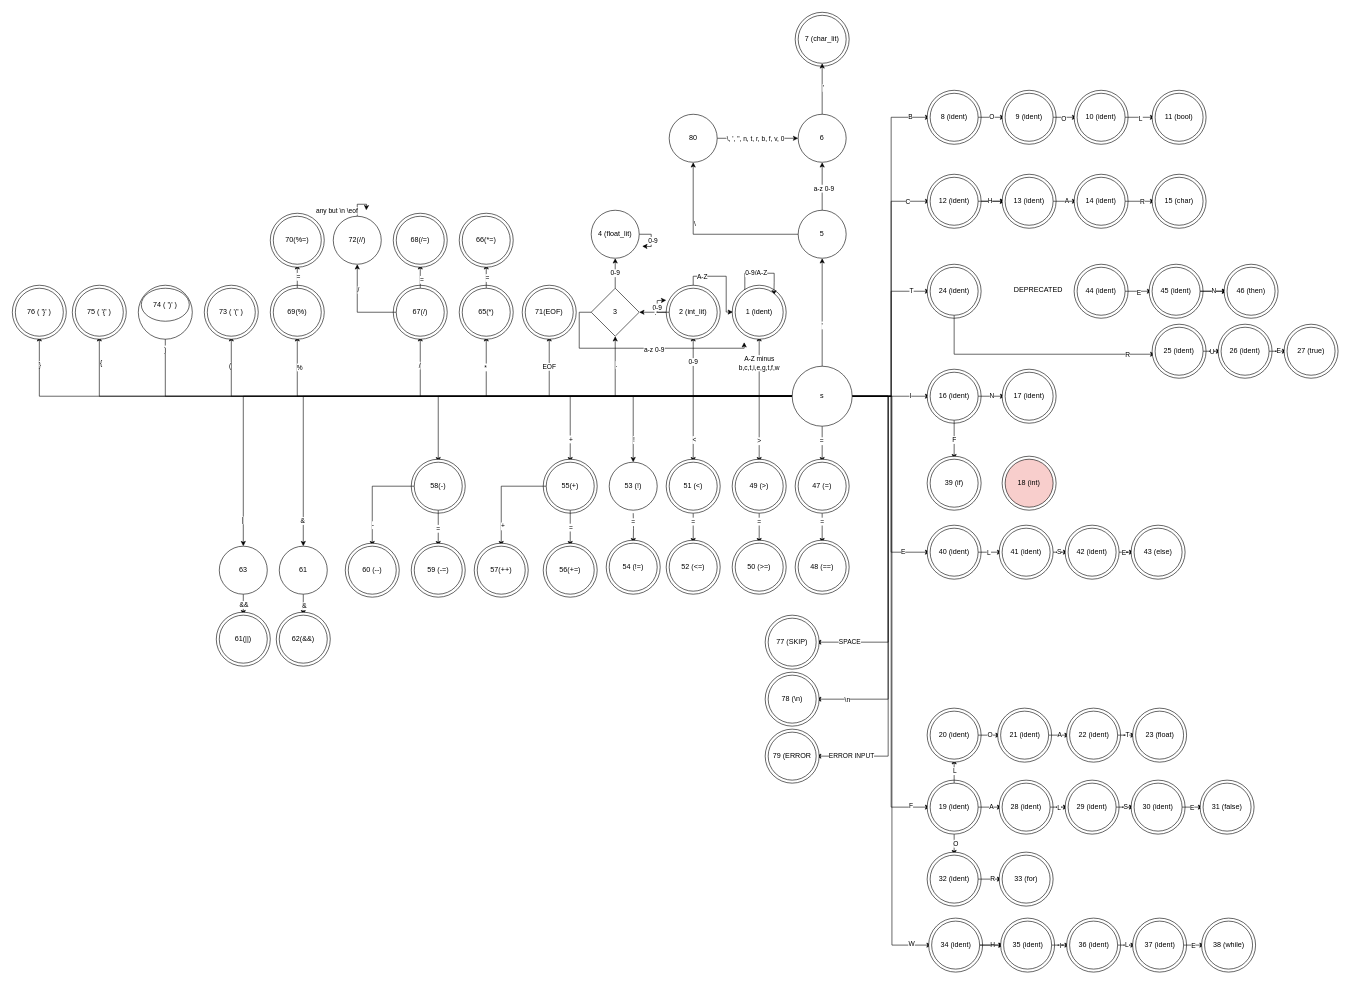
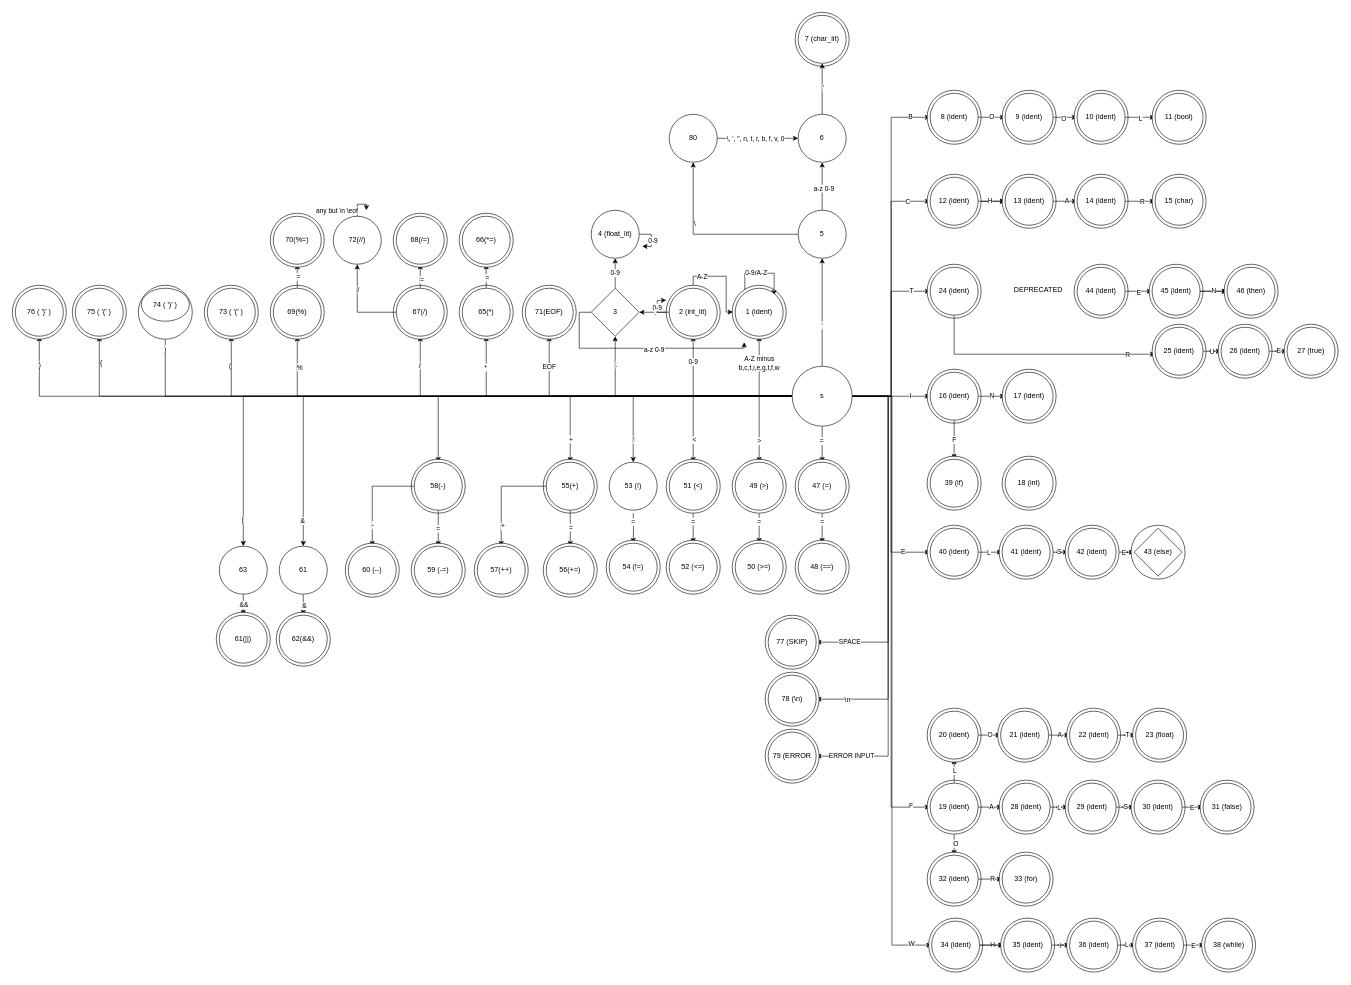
node "18 (int)": fillcolor #f8cecc -> #ffffff
node "43 (else)": shape ellipse -> diamond
